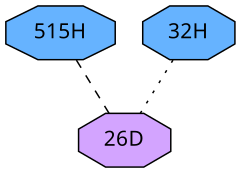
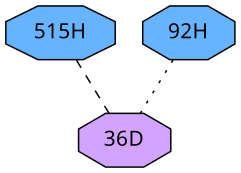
node "32H": label "32H" -> "92H"
node "26D": label "26D" -> "36D"
